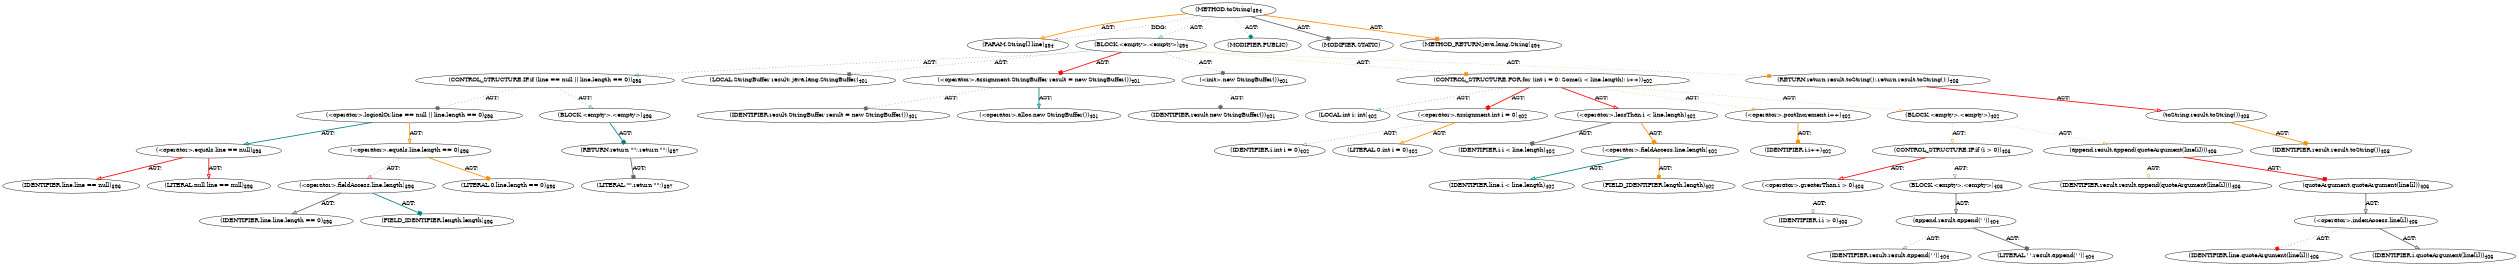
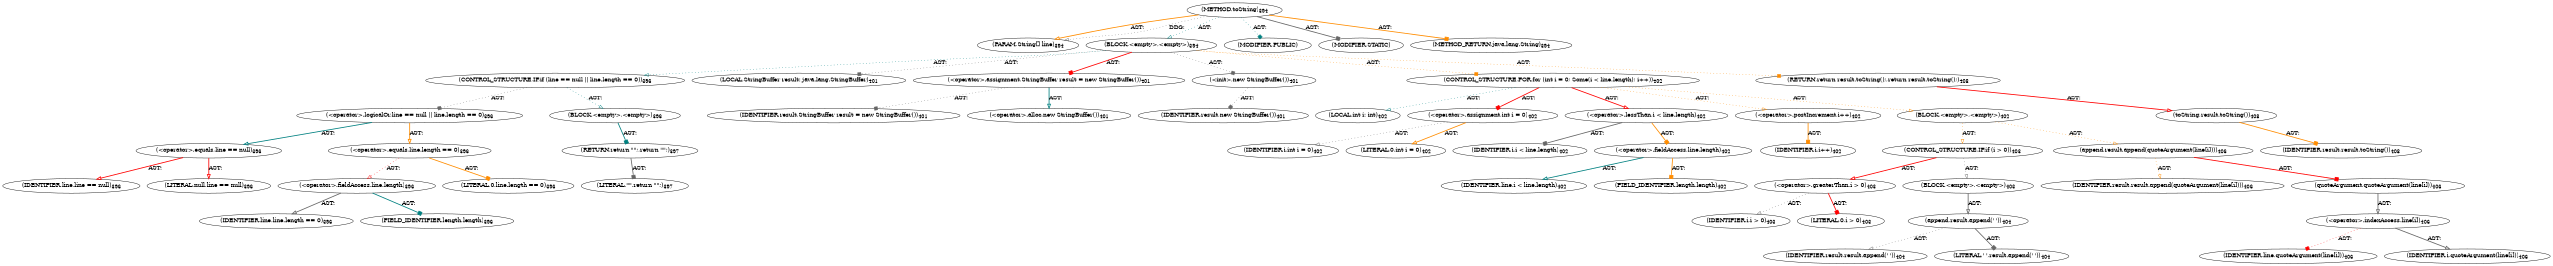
node "(LITERAL,0,i > 0)": added
